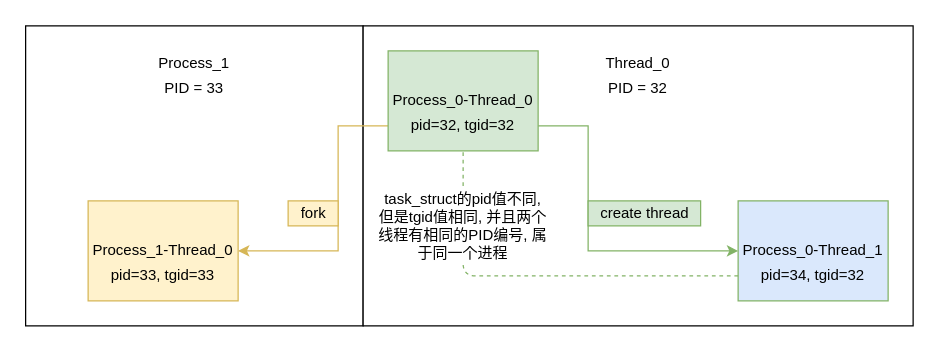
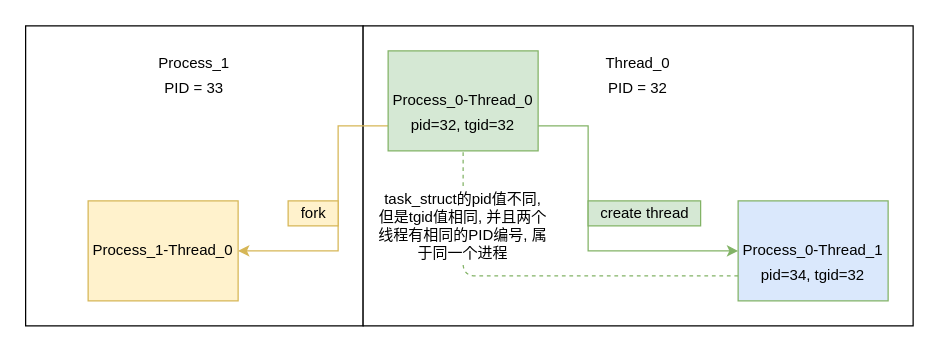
node "pid=33, tgid=33": removed
